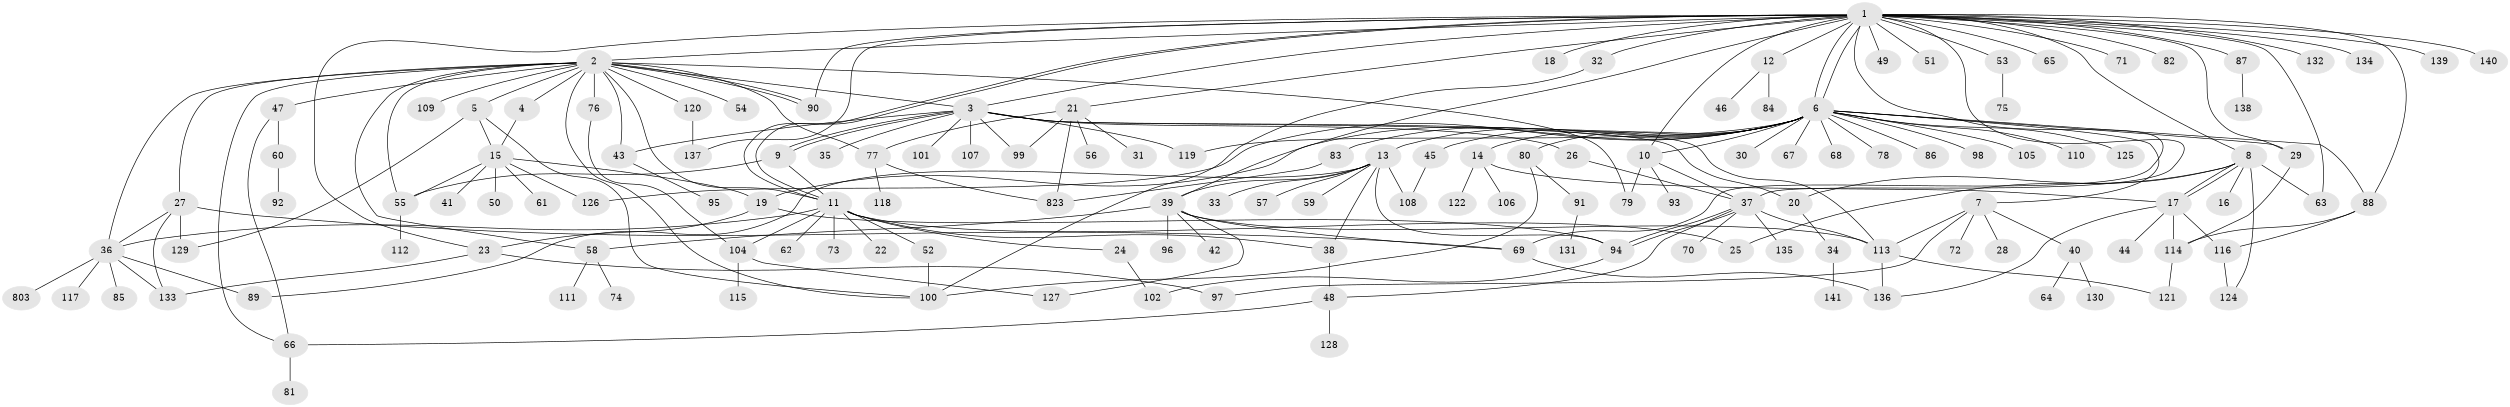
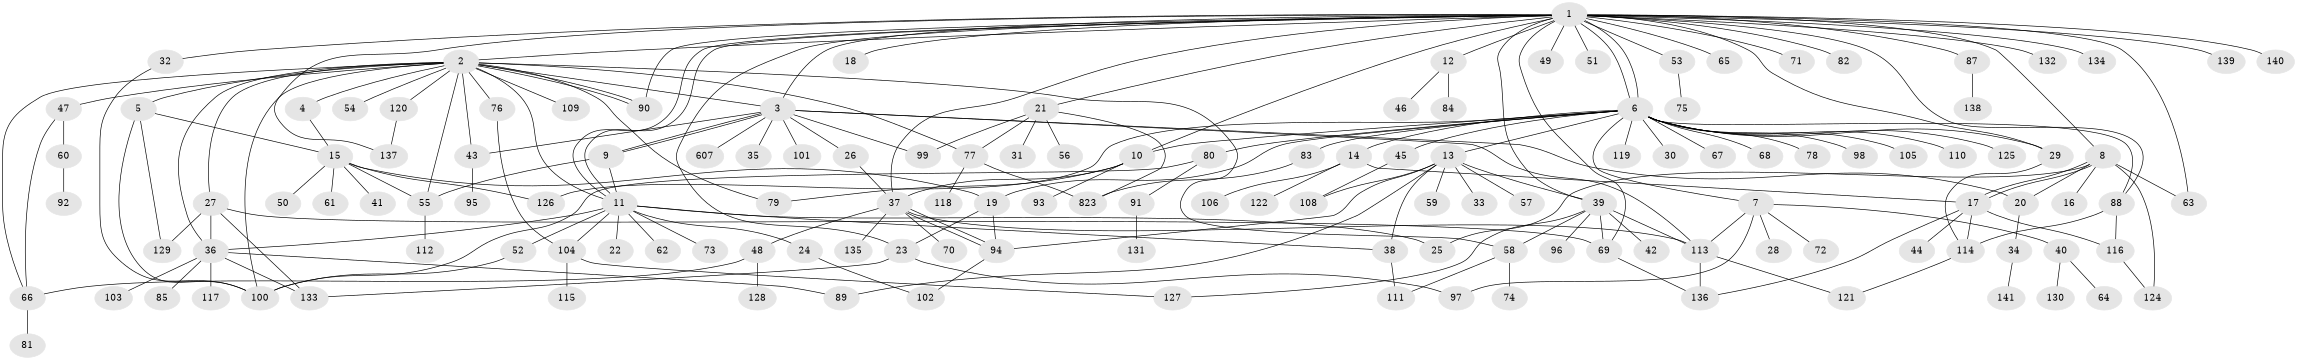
edge "3" -- "119": removed
node "107": label "107" -> "607"
node "86": removed
edge "38" -- "48": now "38" -- "111"
node "803": label "803" -> "103"
